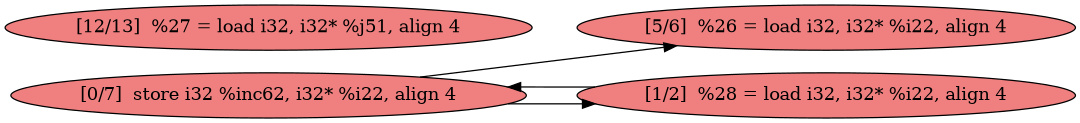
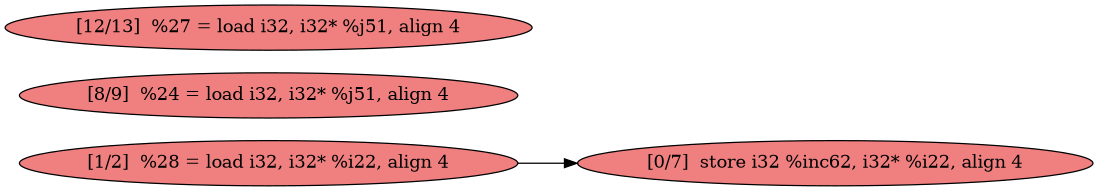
node "[5/6]  %26 = load i32, i32* %i22, align 4": removed
node "[8/9]  %24 = load i32, i32* %j51, align 4": added
edge "[0/7]  store i32 %inc62, i32* %i22, align 4" -> "[1/2]  %28 = load i32, i32* %i22, align 4": removed
